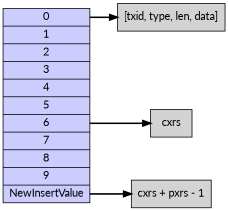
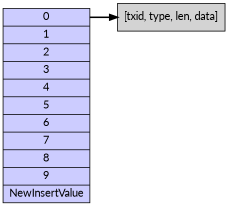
node "cxrs": removed
node "cxrs + pxrs - 1": removed
